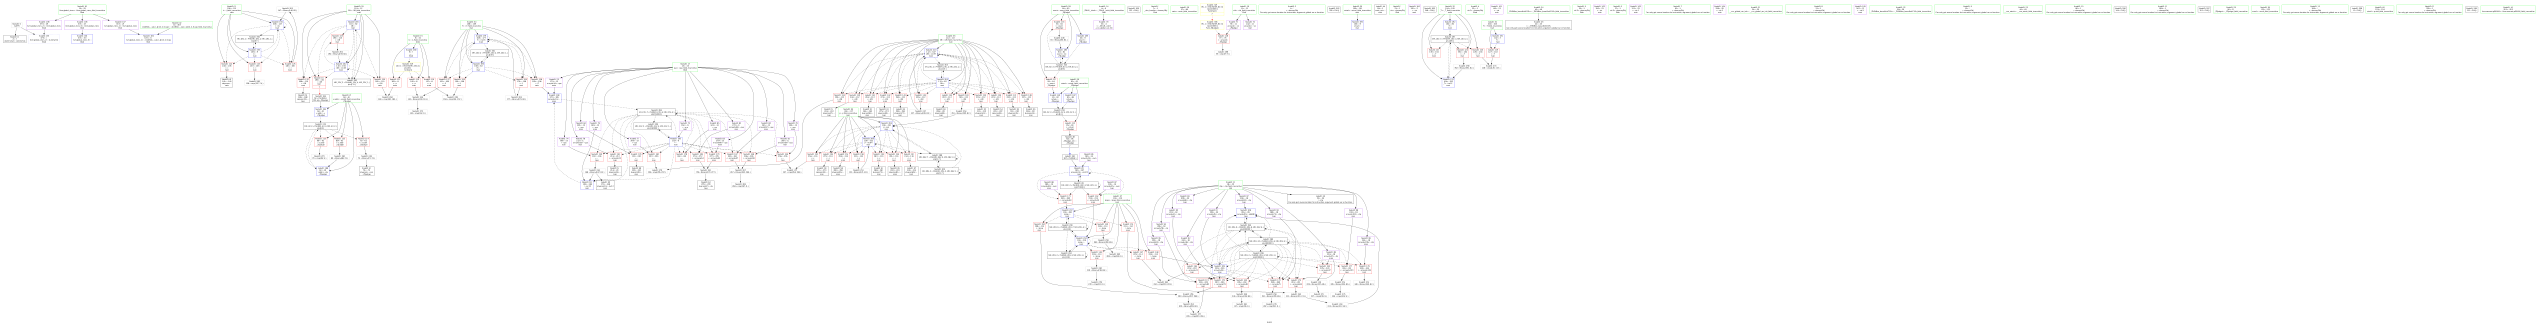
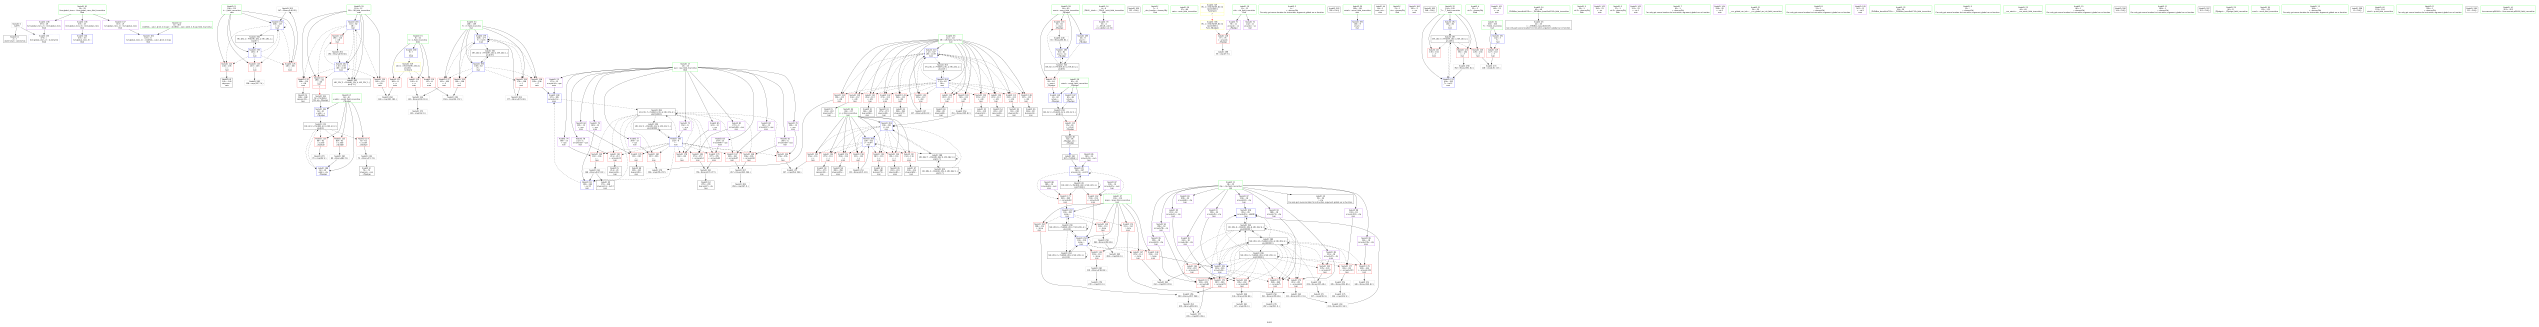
edge "NodeID: 308" -> "NodeID: 289": now "NodeID: 249" -> "NodeID: 289"
